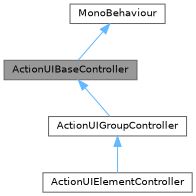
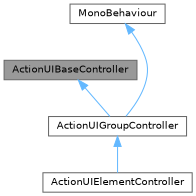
edge "ActionUIBaseController" -> "MonoBehaviour": now "ActionUIGroupController" -> "MonoBehaviour"
